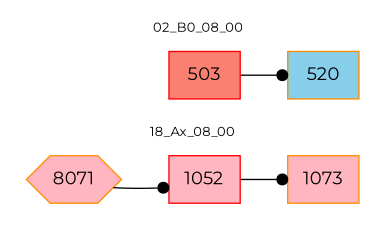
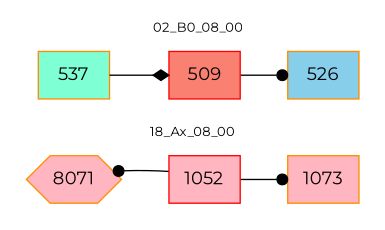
node "537": added
node "503": label "503" -> "509"
node "520": label "520" -> "526"
edge "8071" -> "1052": reversed
